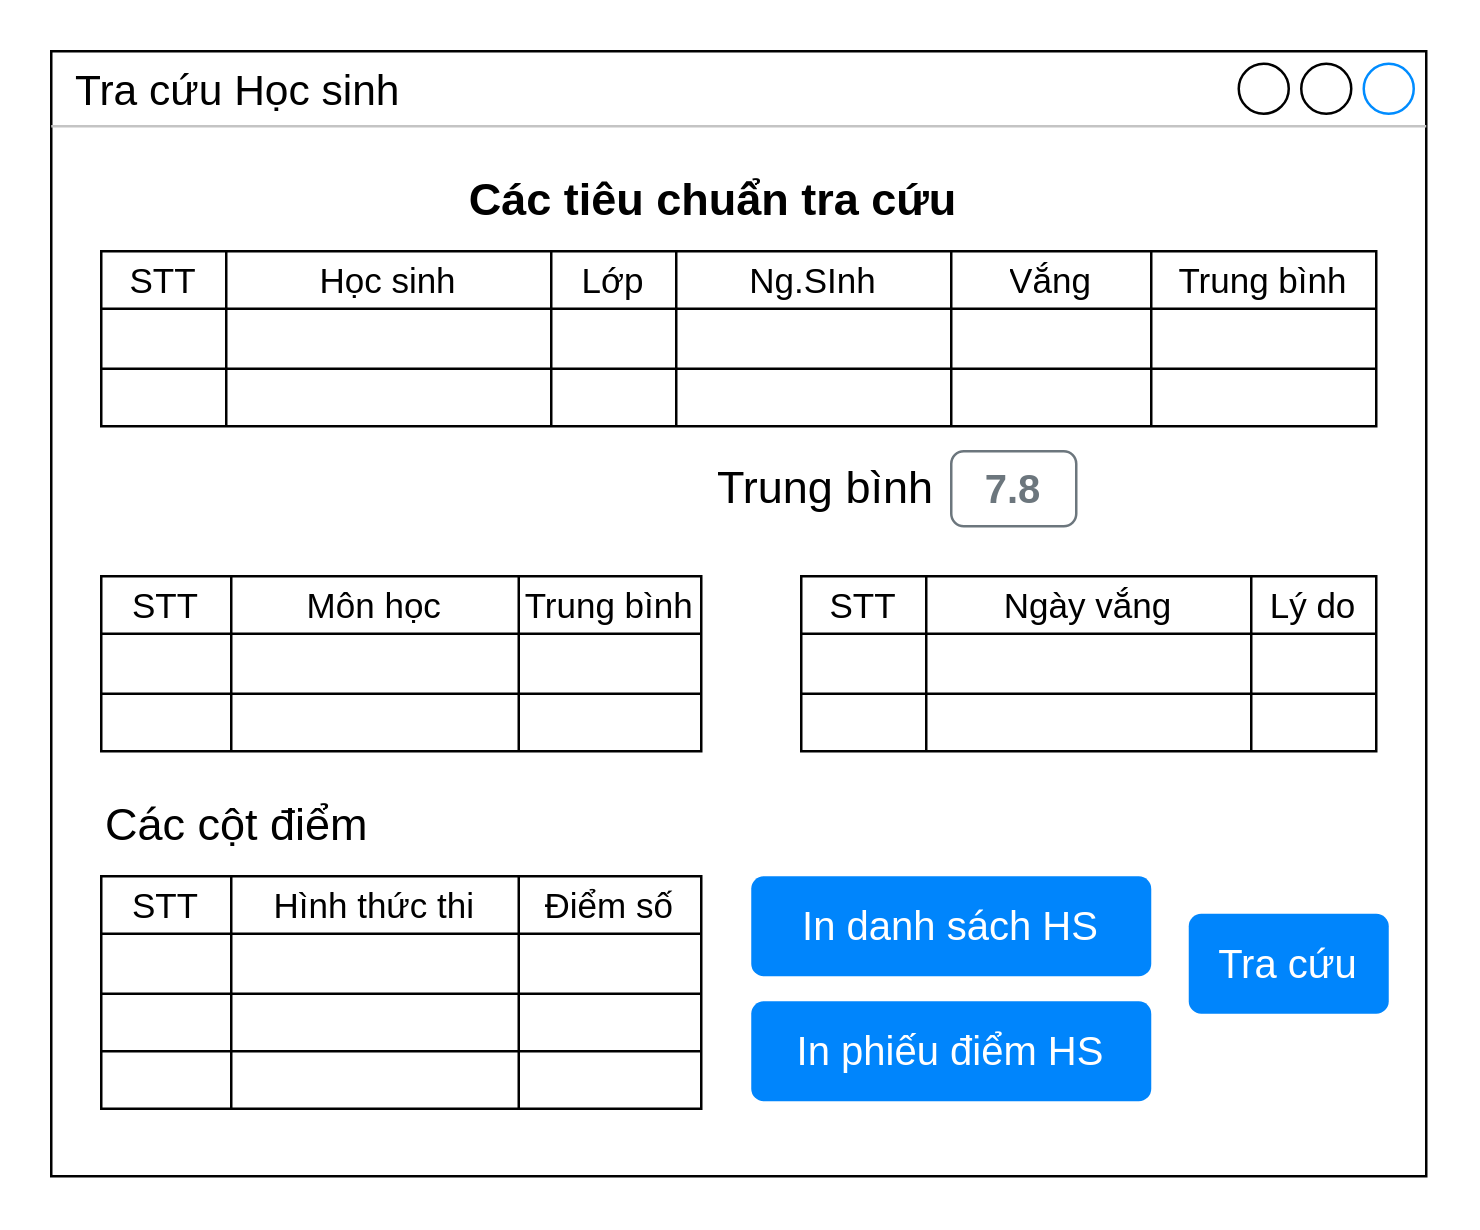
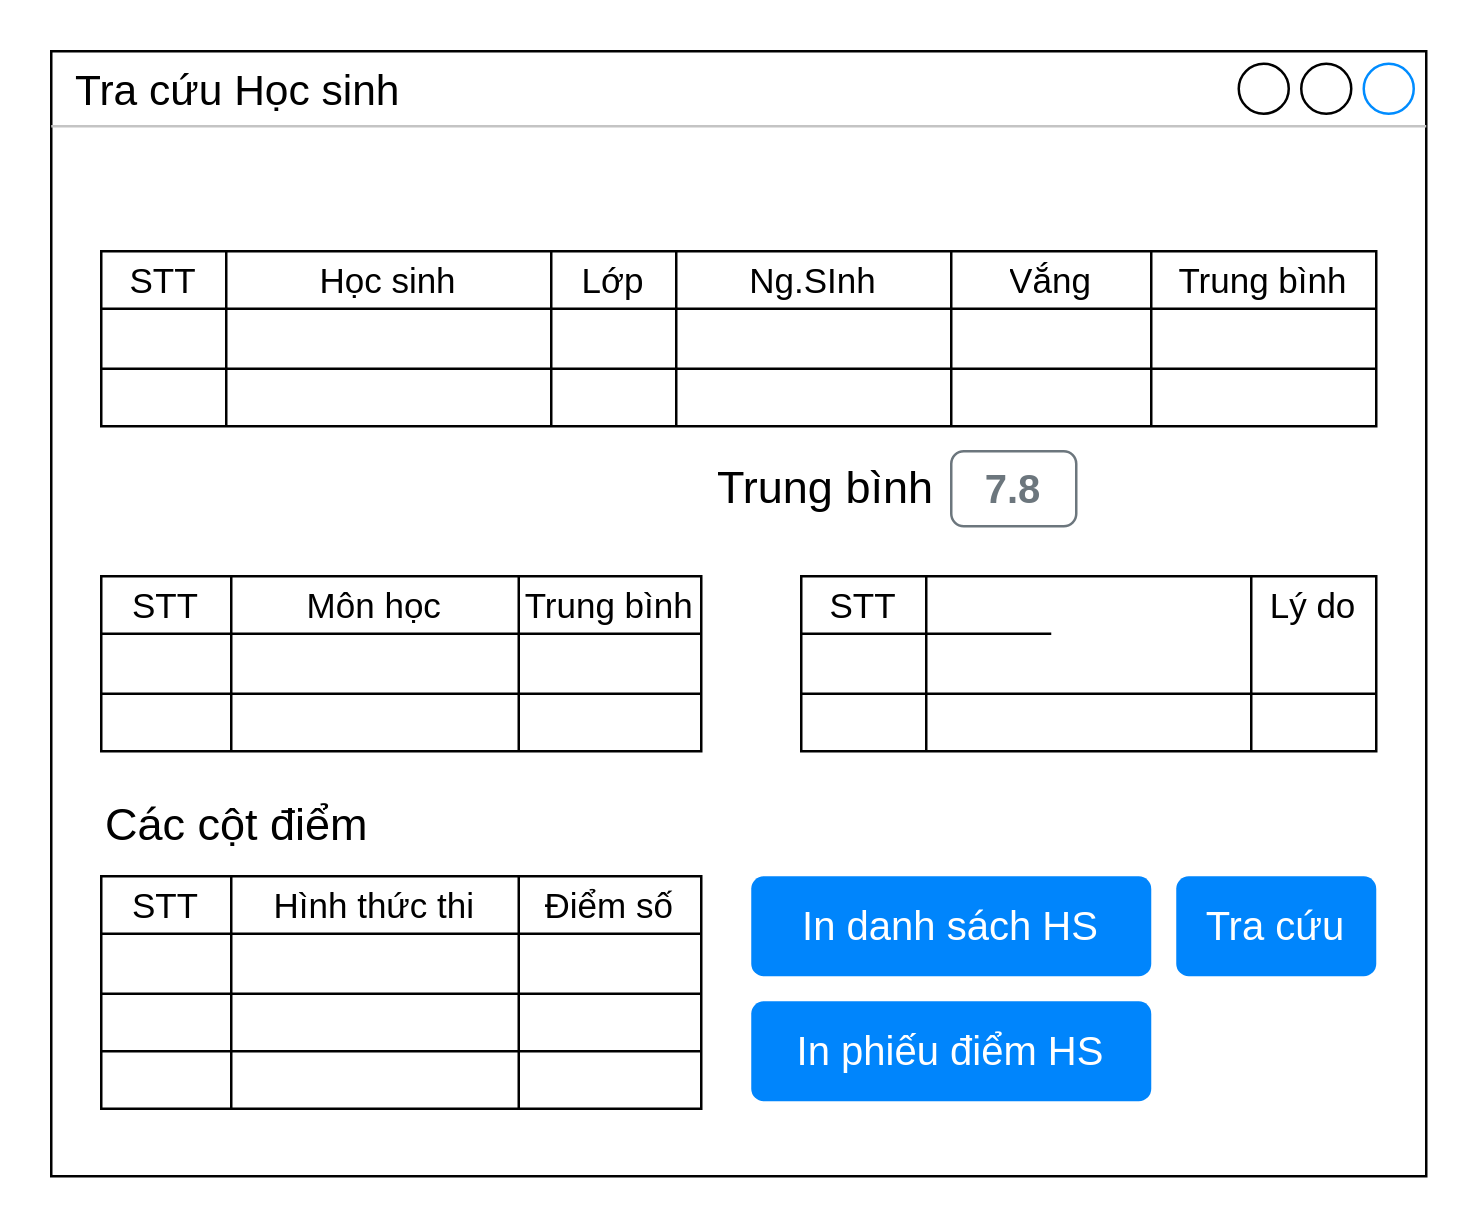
node "Các tiêu chuẩn tra cứu": removed
node "Ngày vắng": removed
node "Tra cứu": moved (1289, 964) -> (1276, 926)
